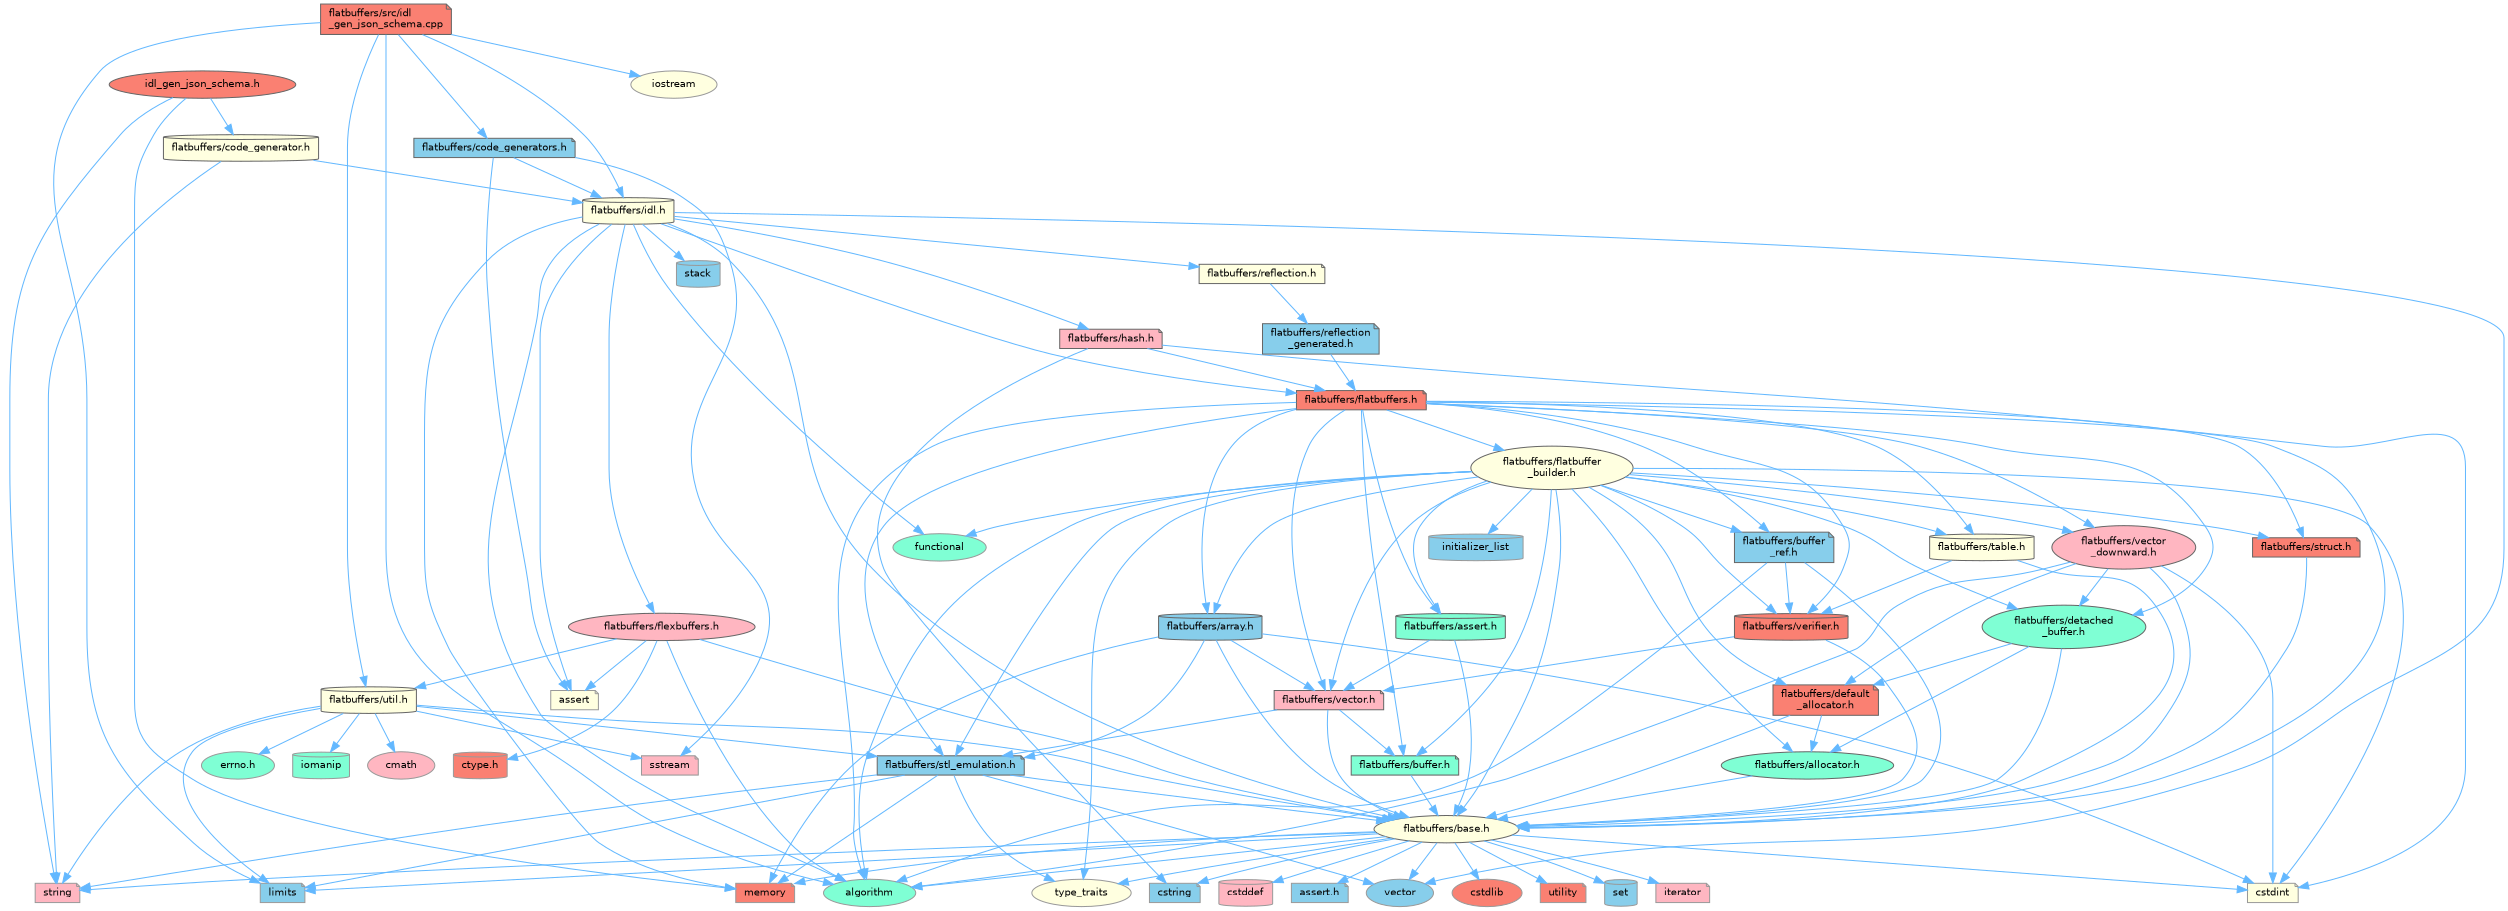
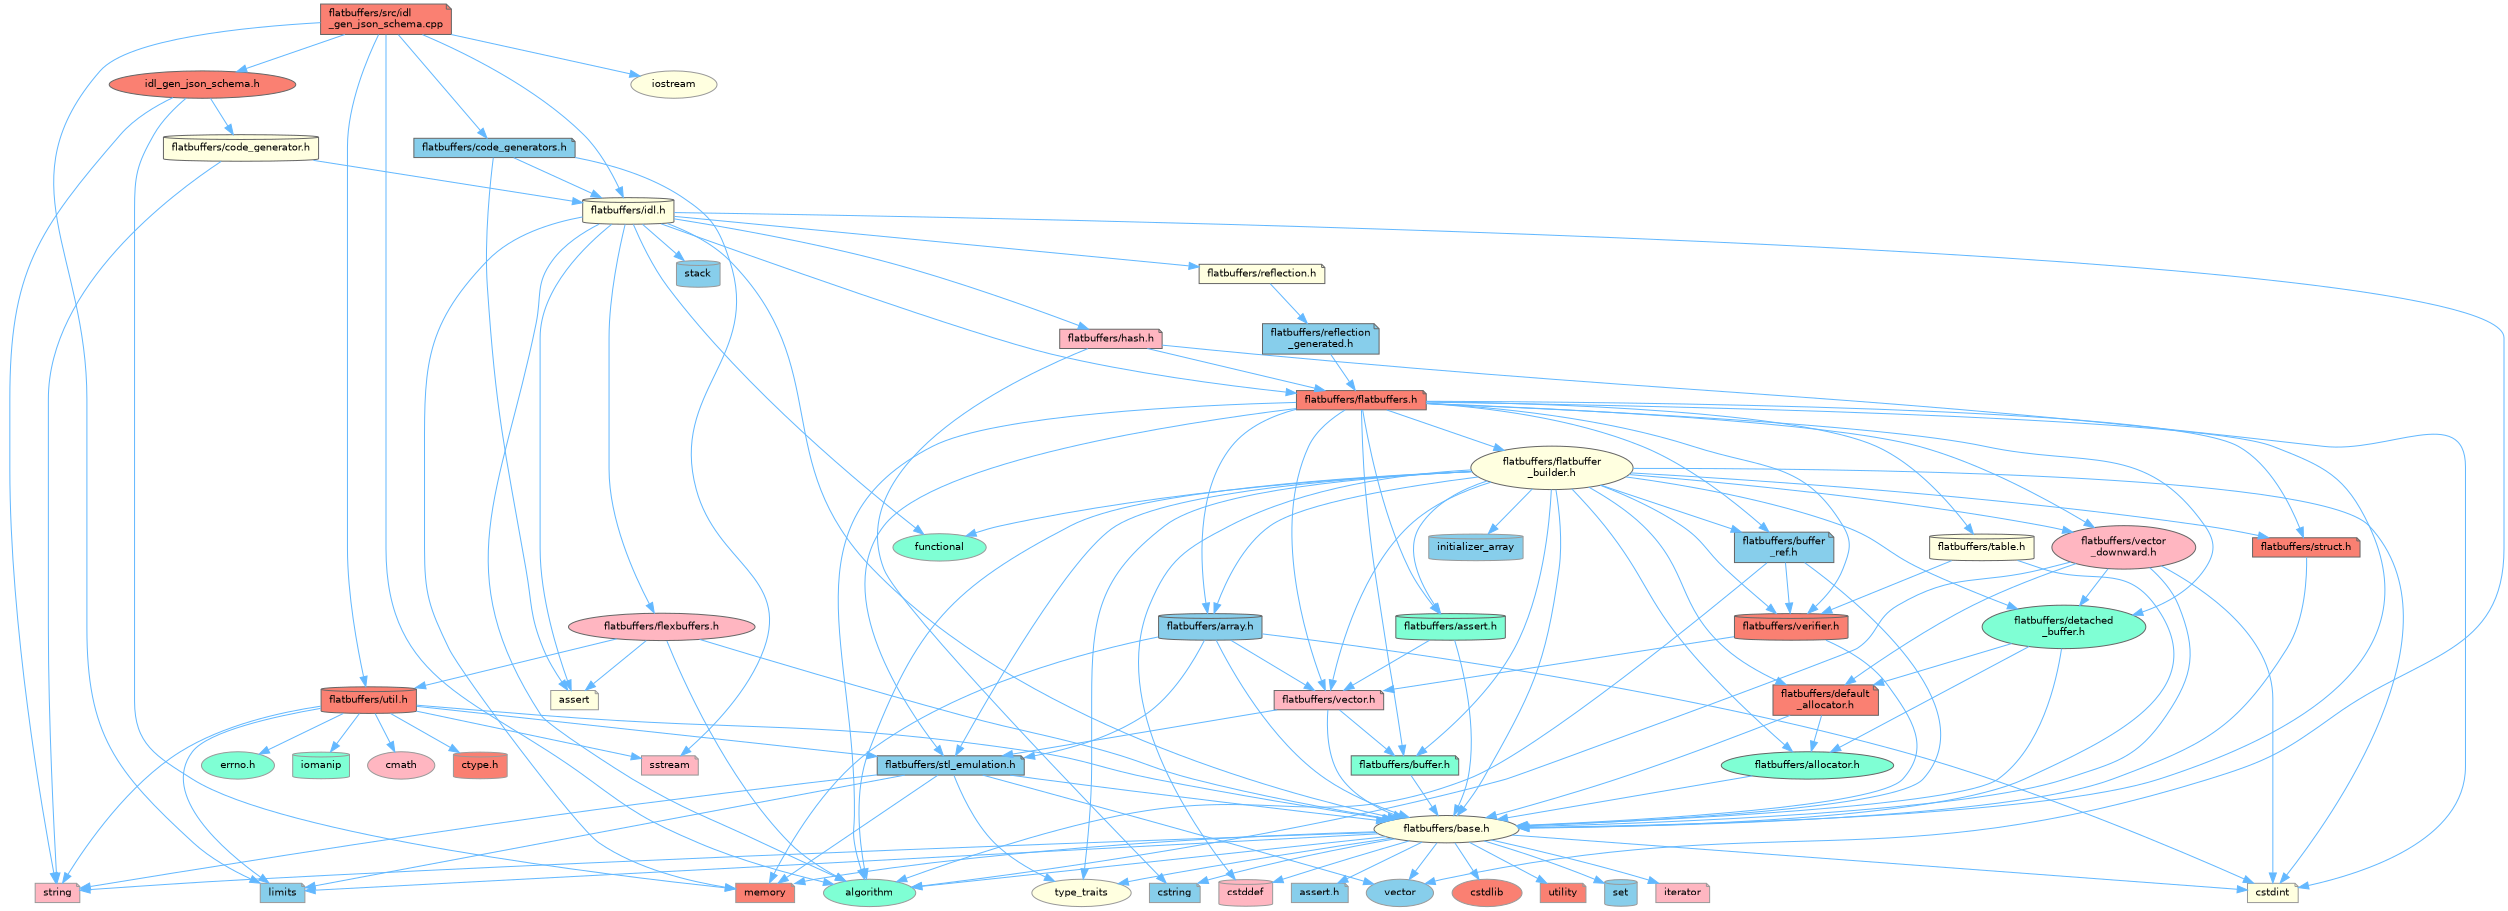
edge "flatbuffers/src/idl _gen_json_schema.cpp" -> "idl_gen_json_schema.h": added
edge "flatbuffers/flatbuffer _builder.h" -> "flatbuffers/table.h": now "flatbuffers/flatbuffer _builder.h" -> "cstddef"
node "initializer_list": label "initializer_list" -> "initializer_array"
node "flatbuffers/util.h": fillcolor lightyellow -> salmon
edge "flatbuffers/flexbuffers.h" -> "ctype.h": now "flatbuffers/util.h" -> "ctype.h"
